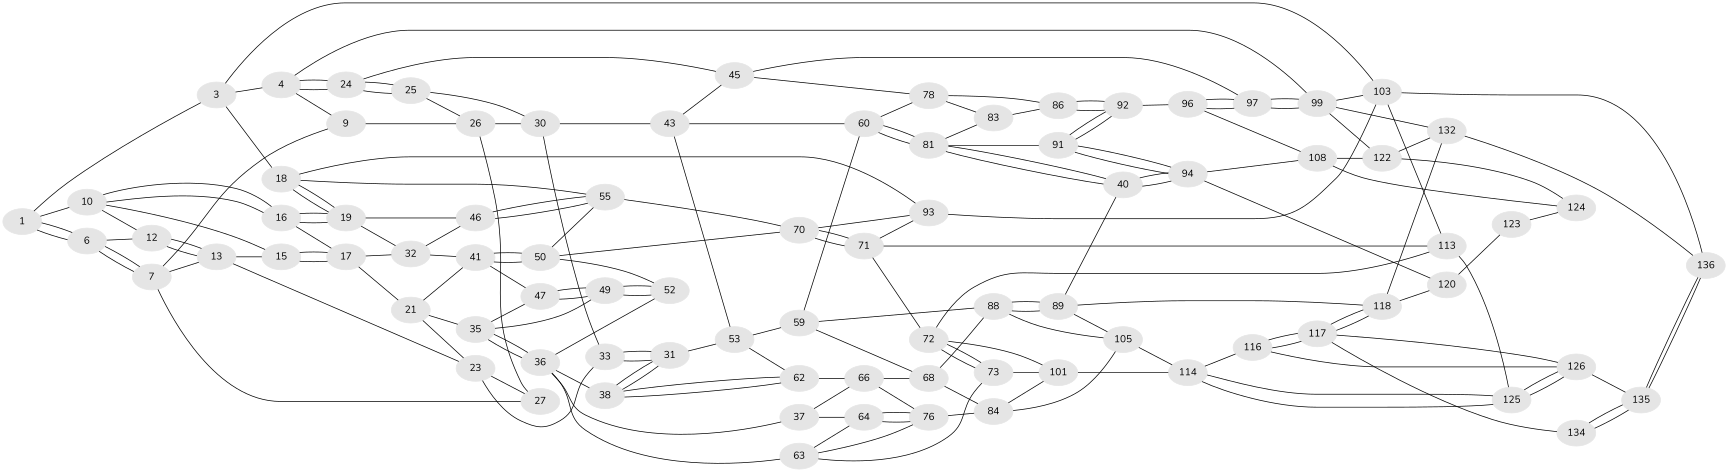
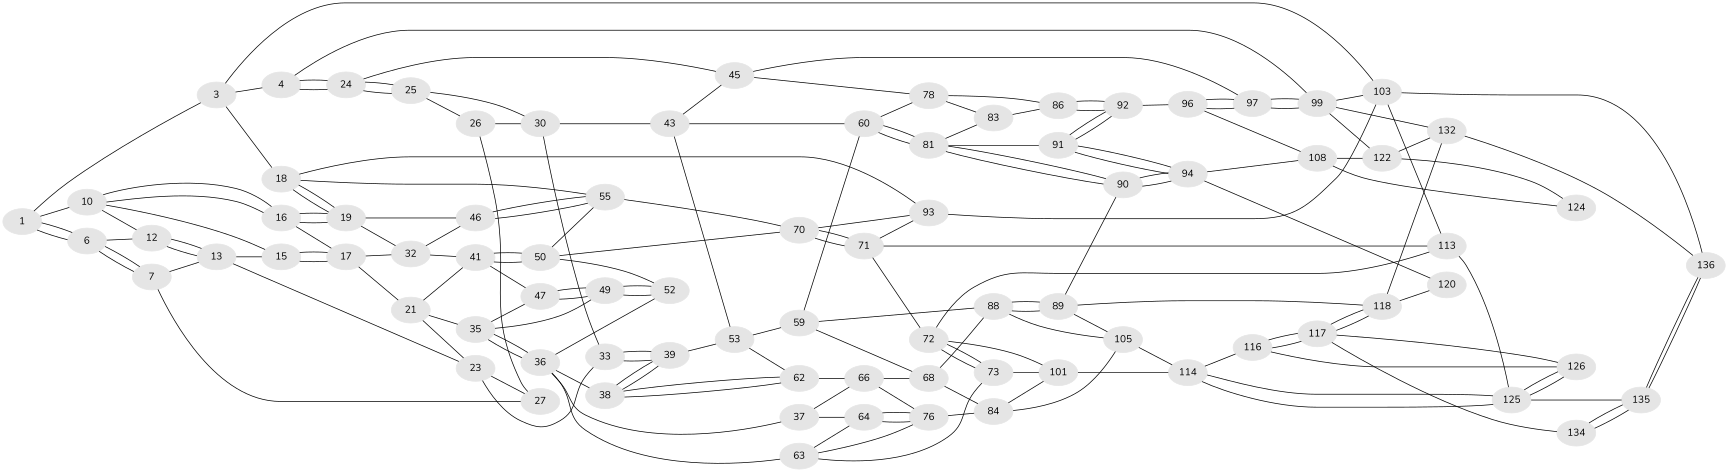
node "9": removed
node "40": label "40" -> "90"
node "123": removed
node "31": label "31" -> "39"
edge "126" -- "135": now "125" -- "135"
